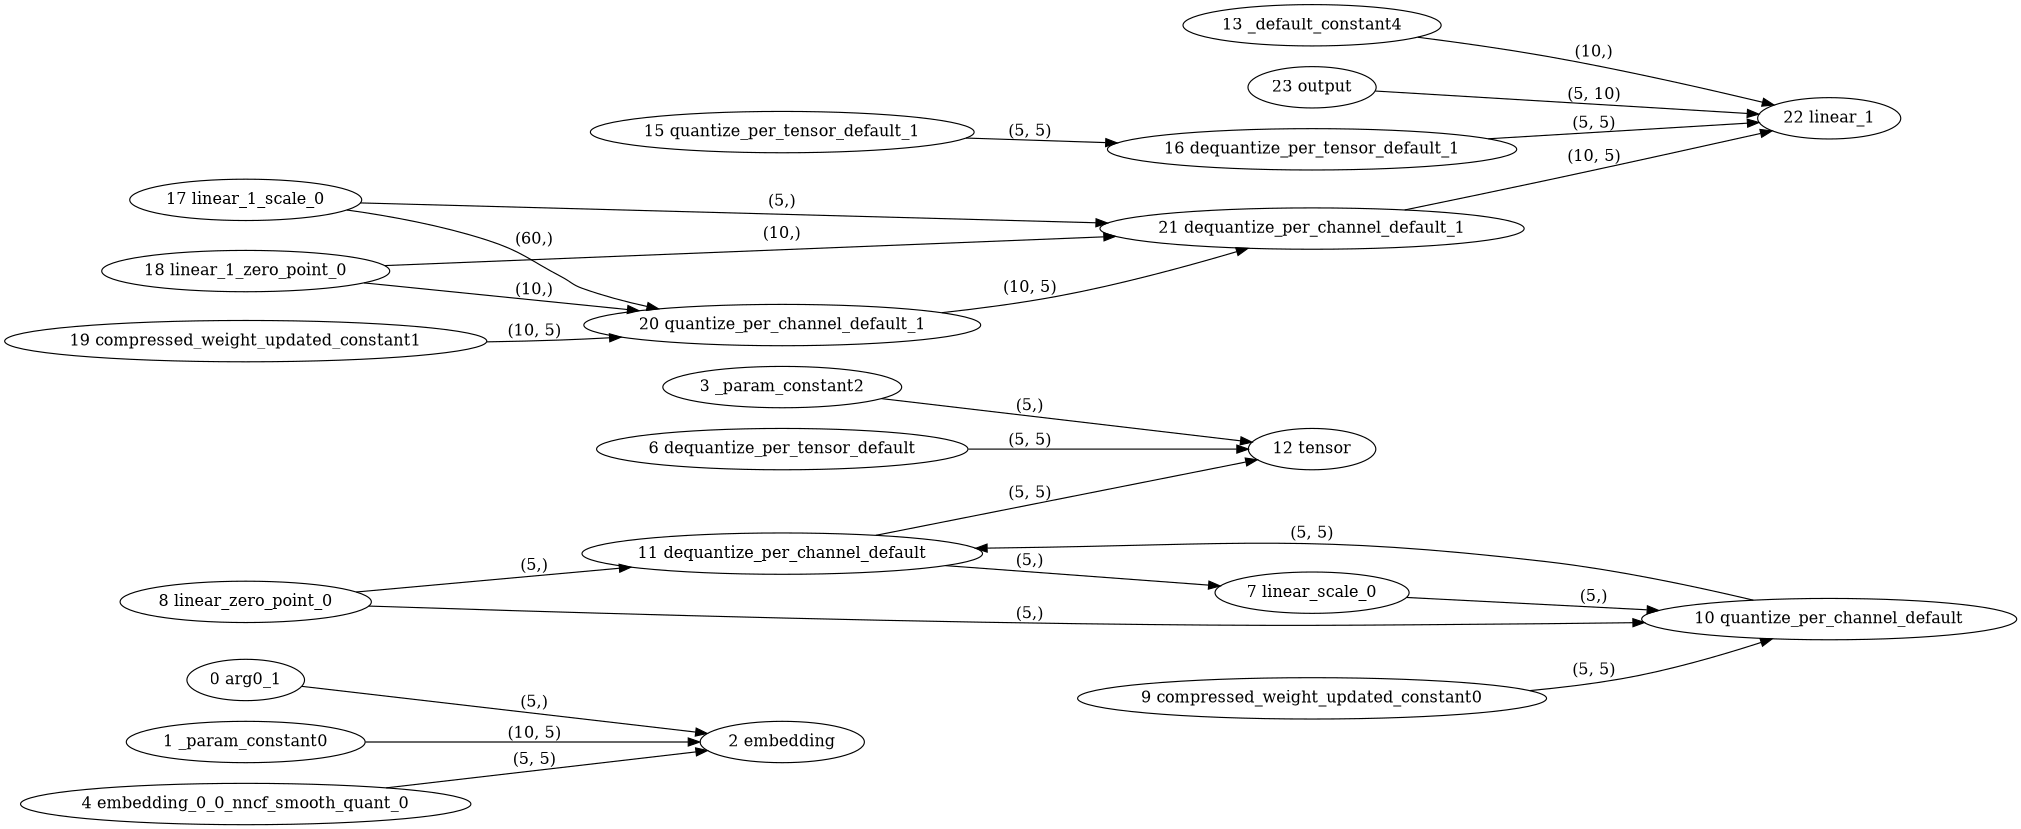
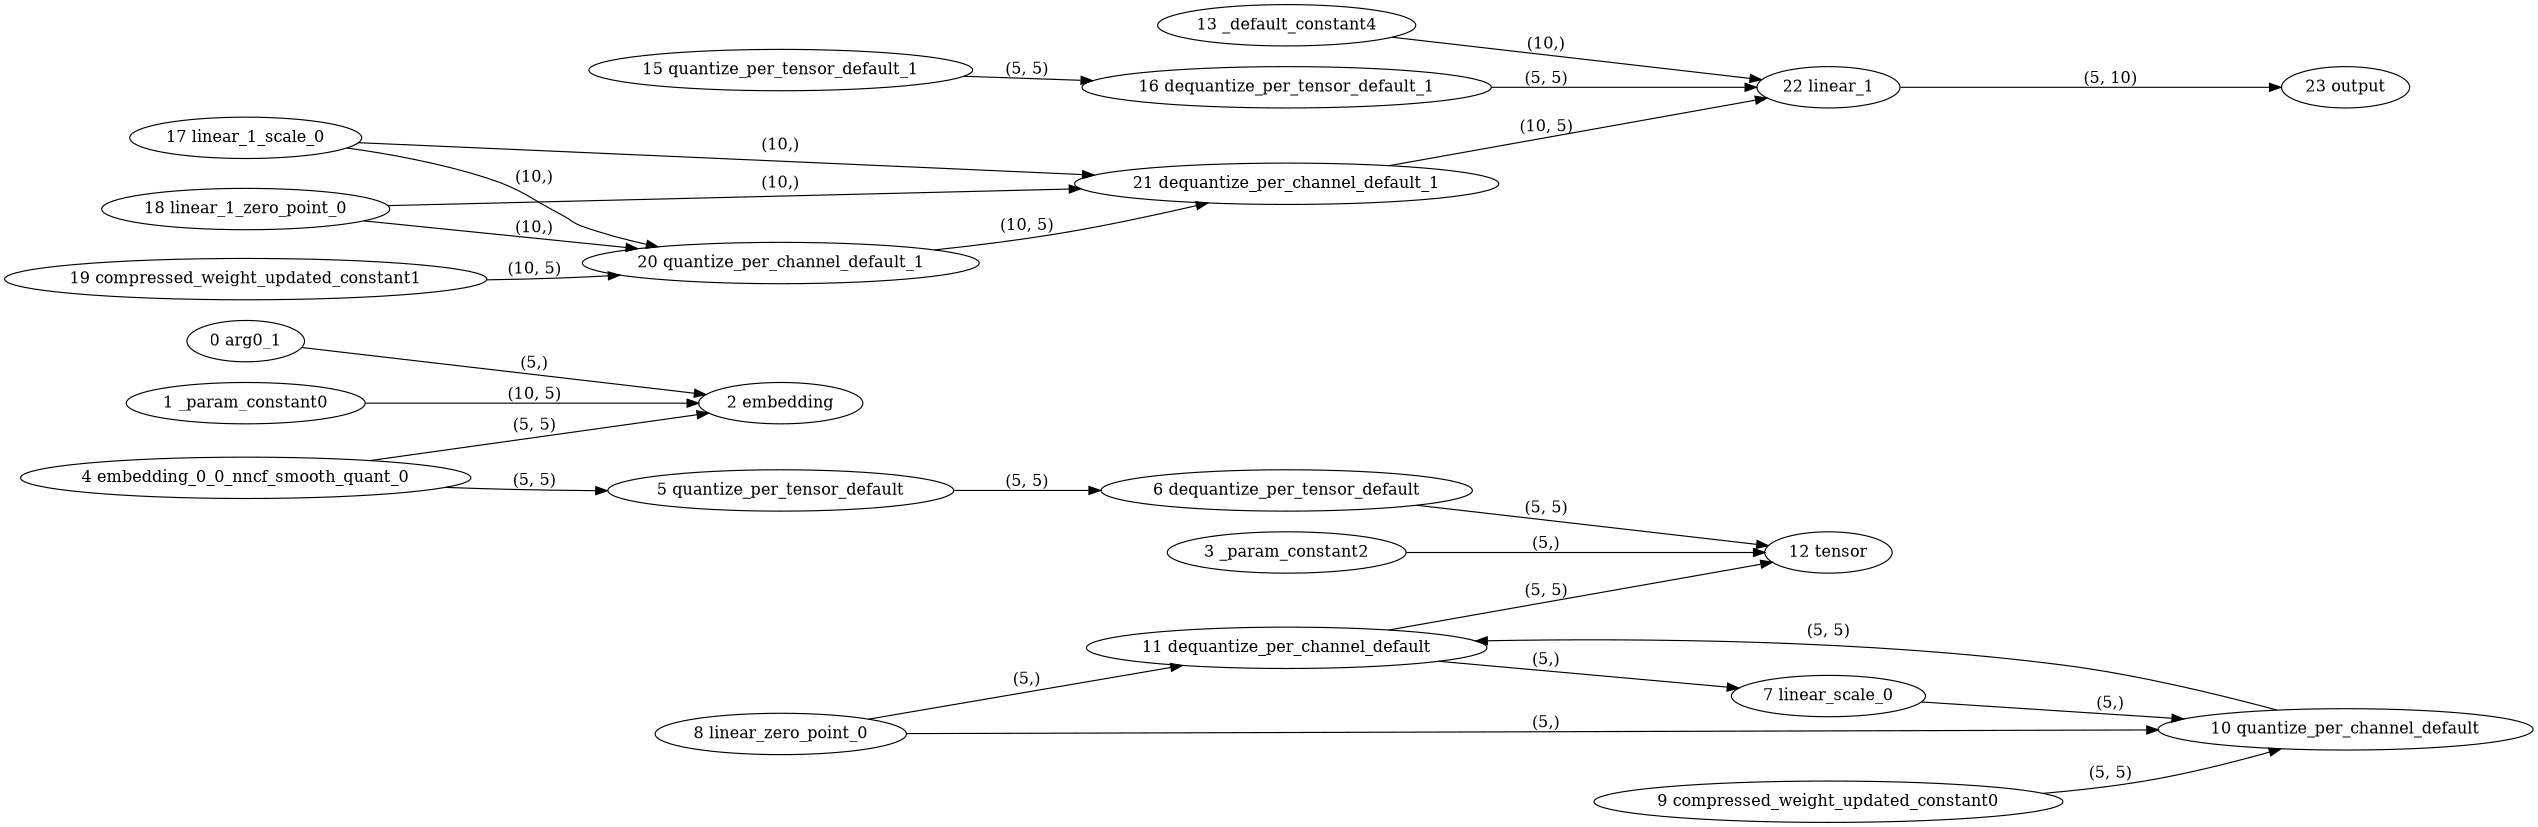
edge "23 output" -> "22 linear_1": reversed
edge "17 linear_1_scale_0" -> "21 dequantize_per_channel_default_1": label "(5,)" -> "(10,)"
edge "17 linear_1_scale_0" -> "20 quantize_per_channel_default_1": label "(60,)" -> "(10,)"
node "5 quantize_per_tensor_default": added
